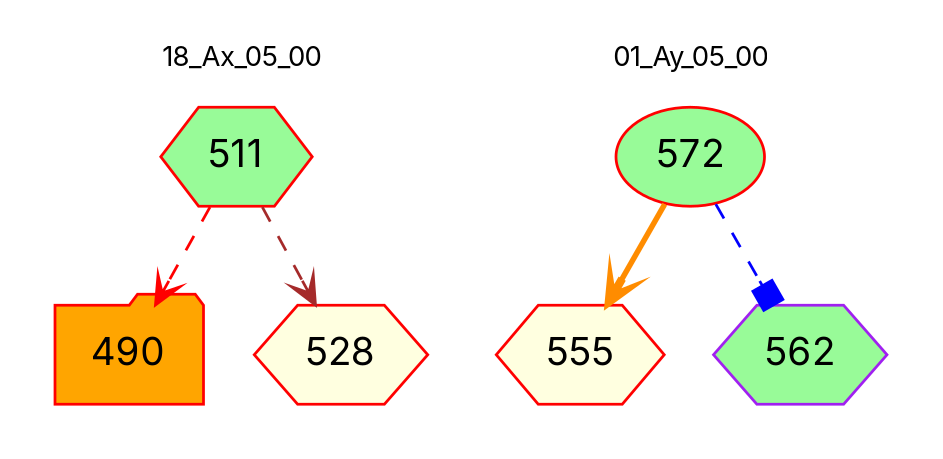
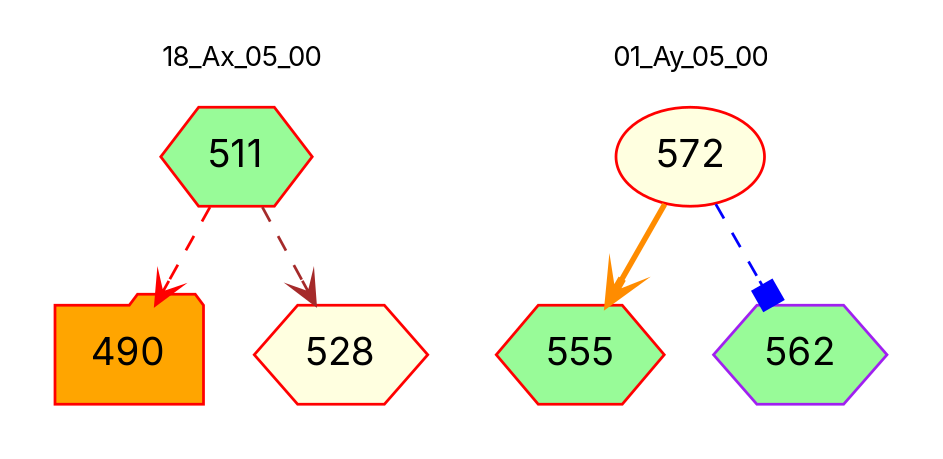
node "572": fillcolor palegreen -> lightyellow
node "555": fillcolor lightyellow -> palegreen
